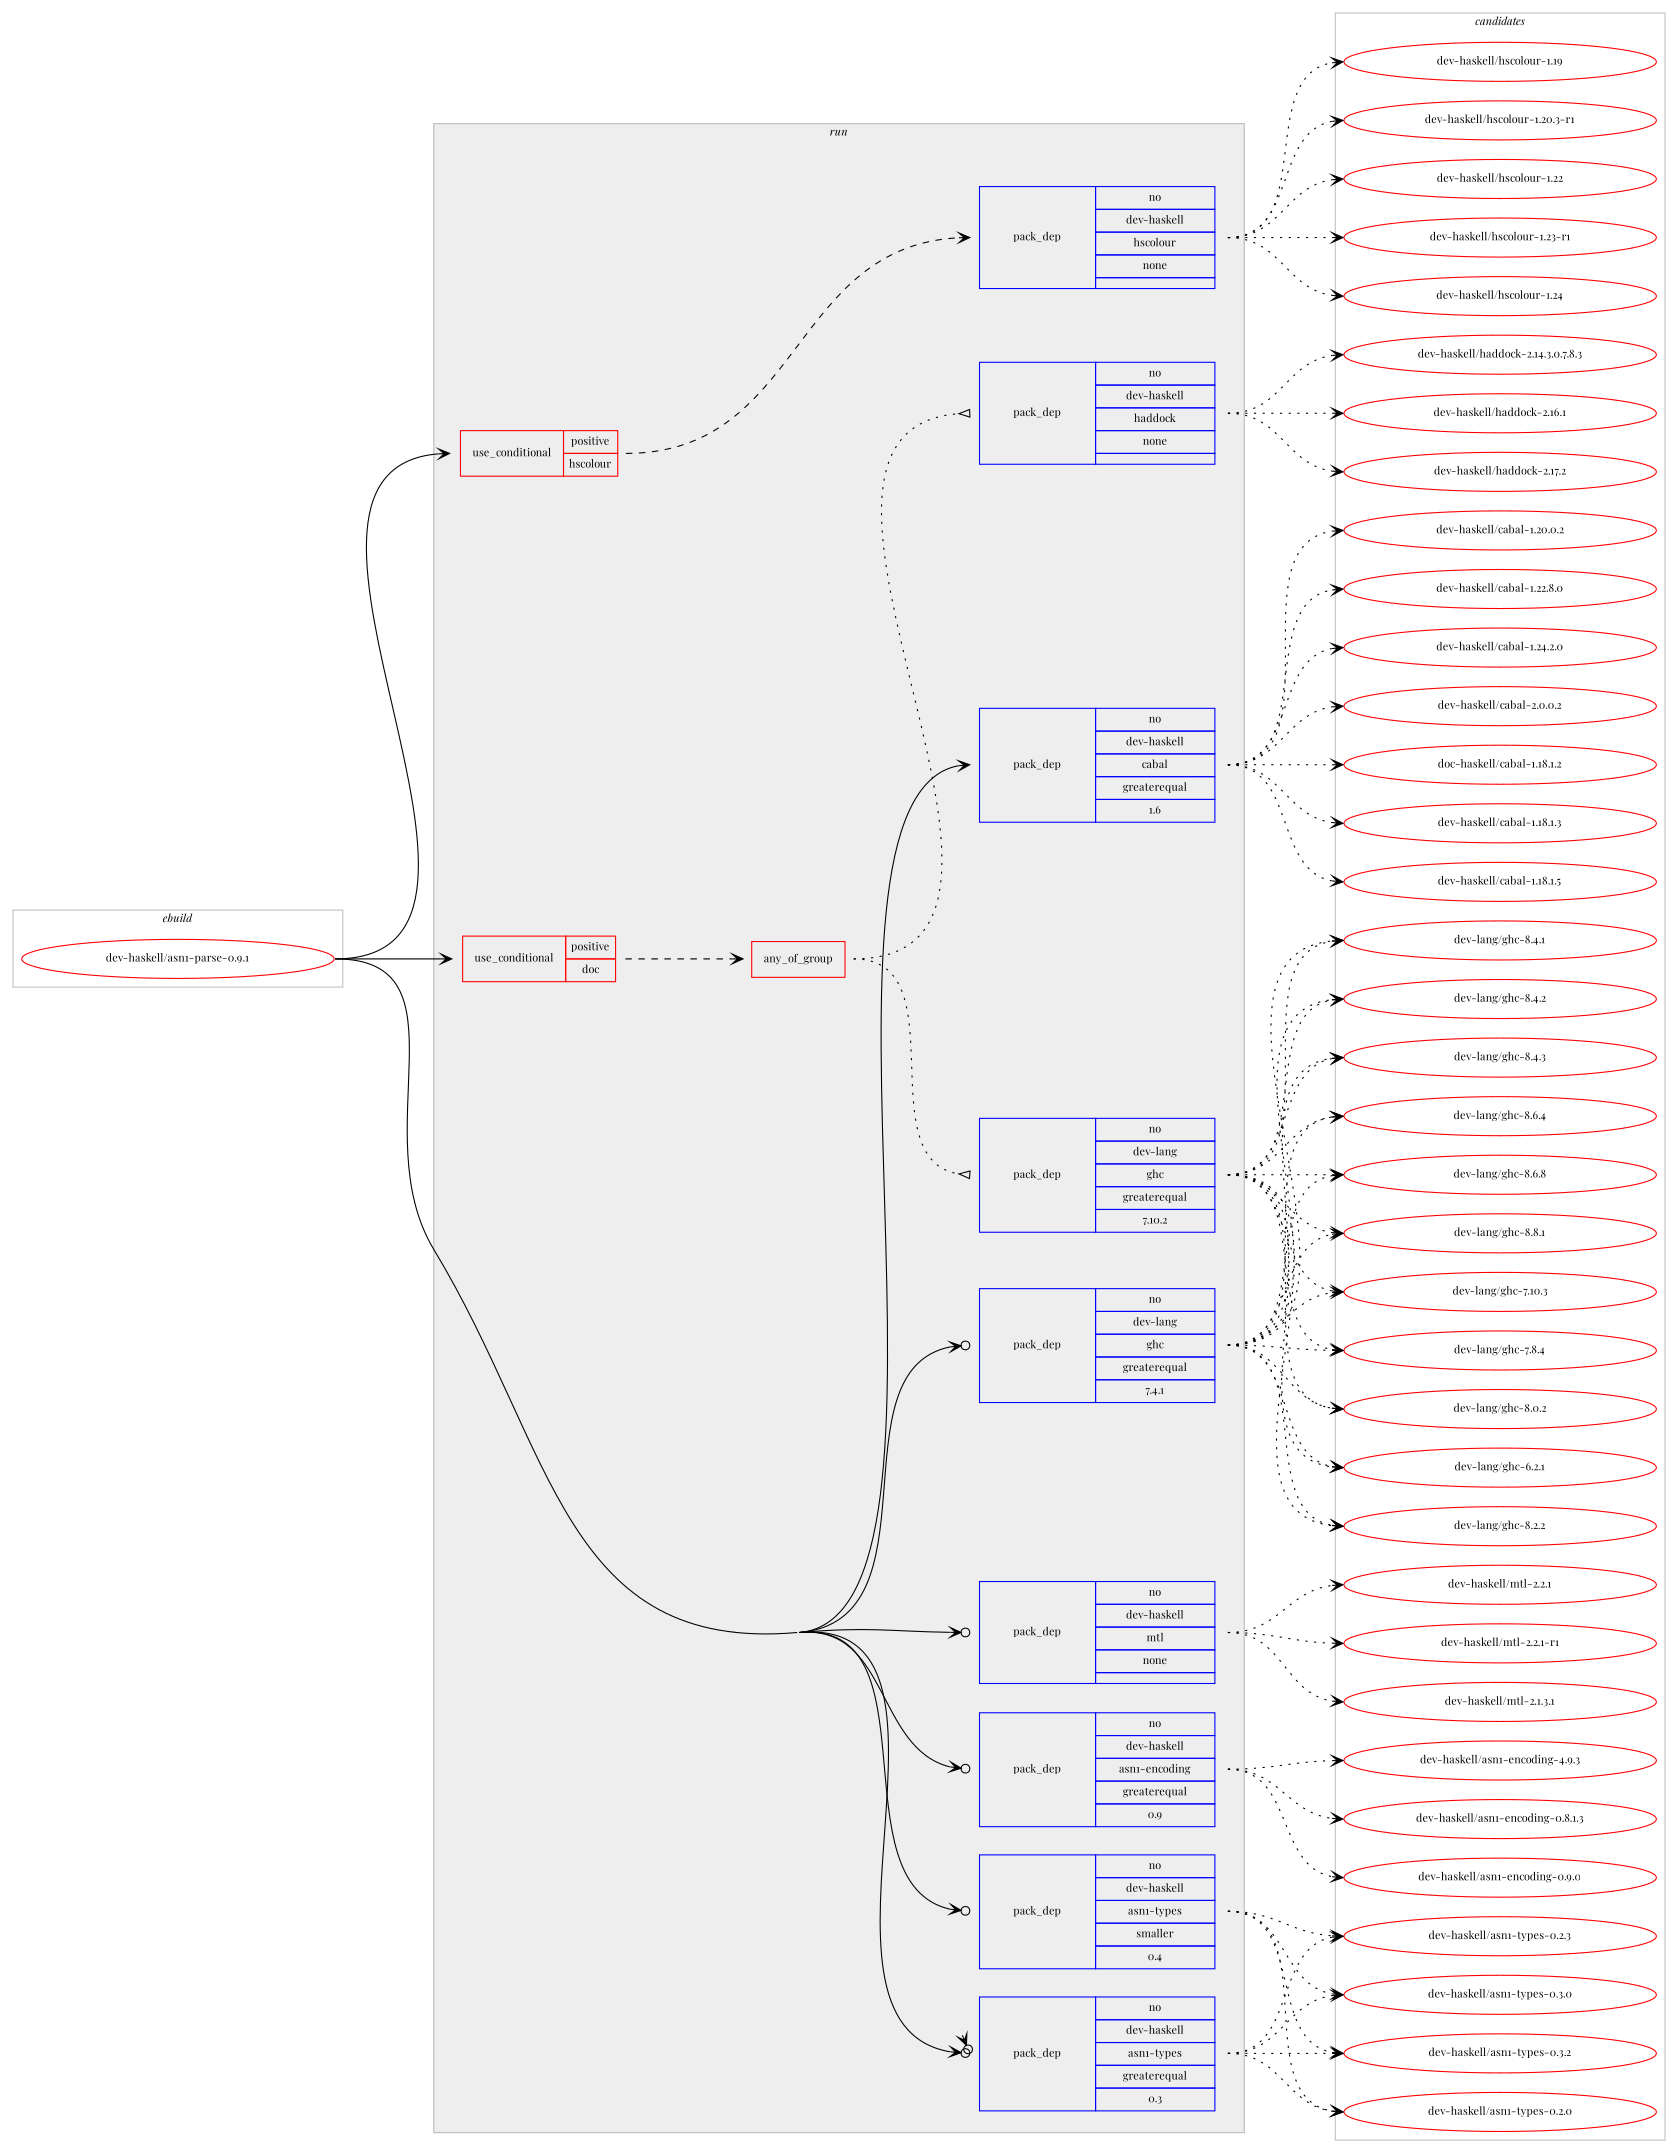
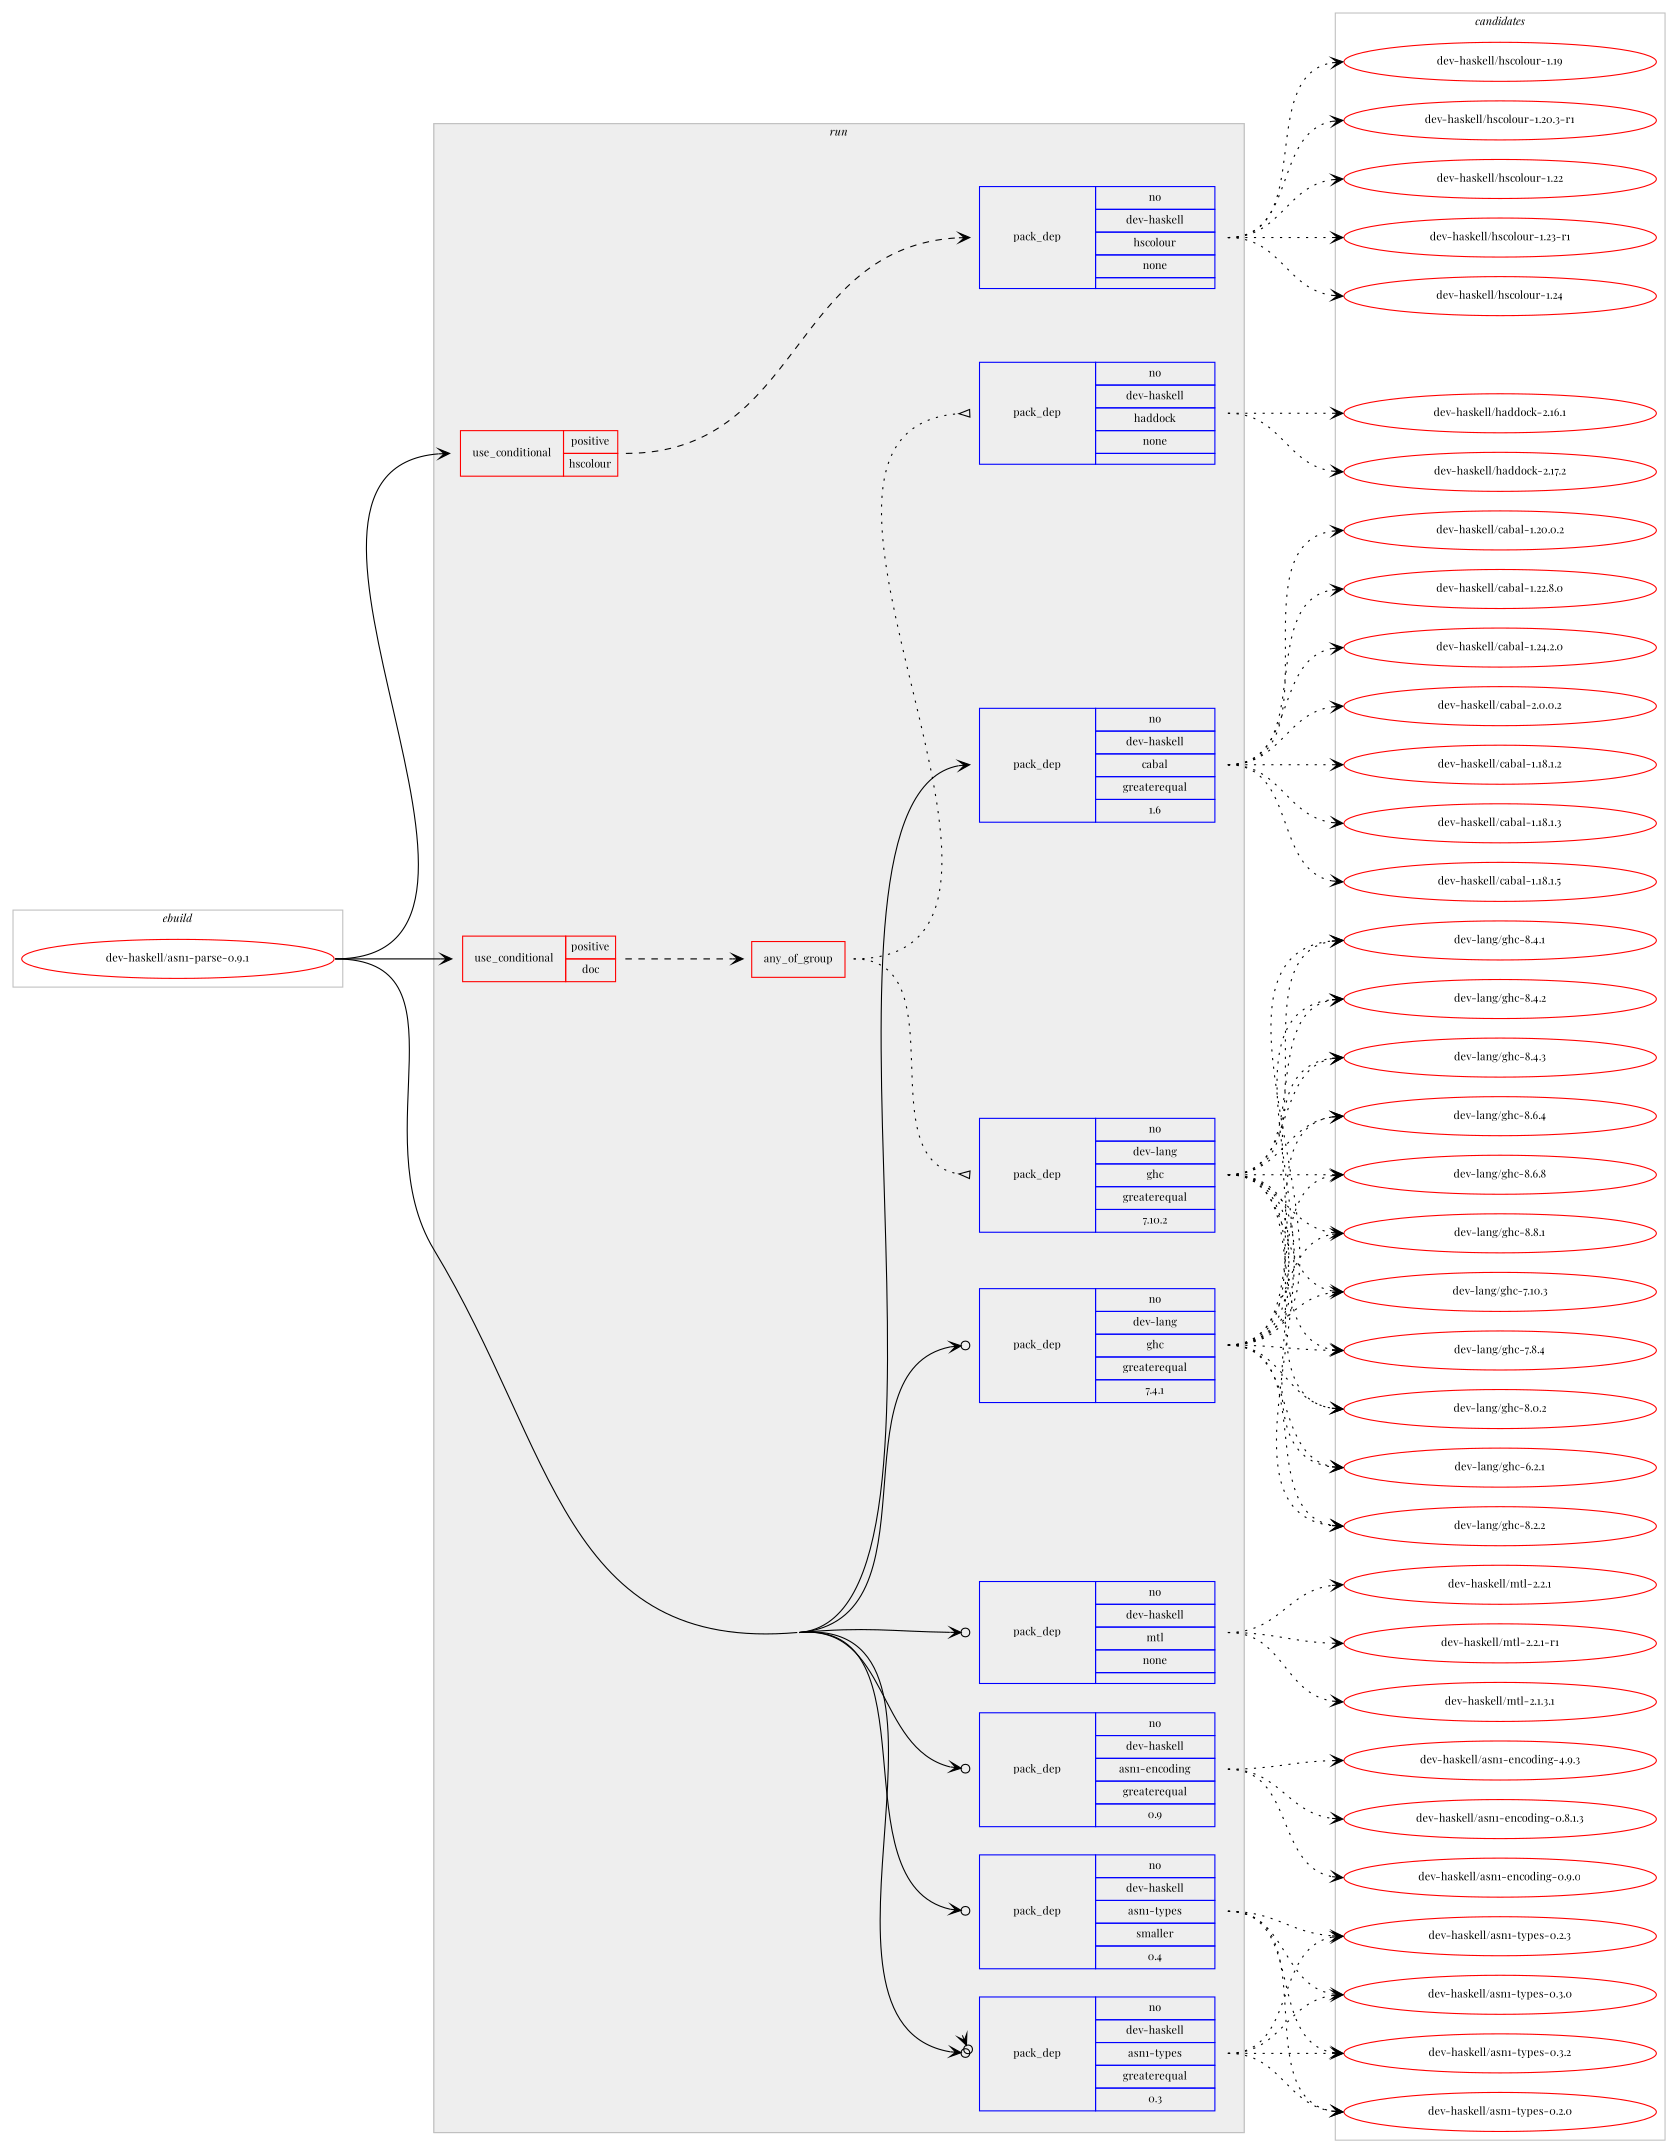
node "dev-haskell/haddock-2.14.3.0.7.8.3": removed
node "doc-haskell/cabal-1.18.1.2": label "doc-haskell/cabal-1.18.1.2" -> "dev-haskell/cabal-1.18.1.2"
